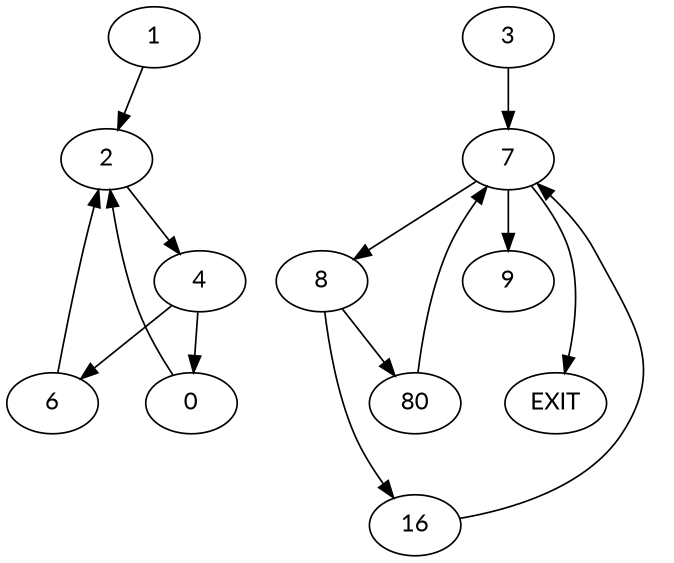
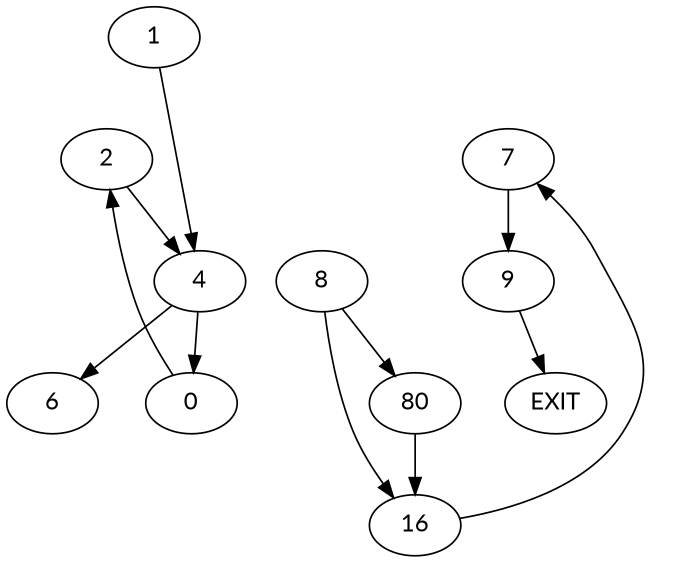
node "3": removed
edge "1" -> "2": now "1" -> "4"
edge "7" -> "8": removed
edge "7" -> "EXIT": now "9" -> "EXIT"
edge "80" -> "7": now "80" -> "16"
edge "6" -> "2": removed
